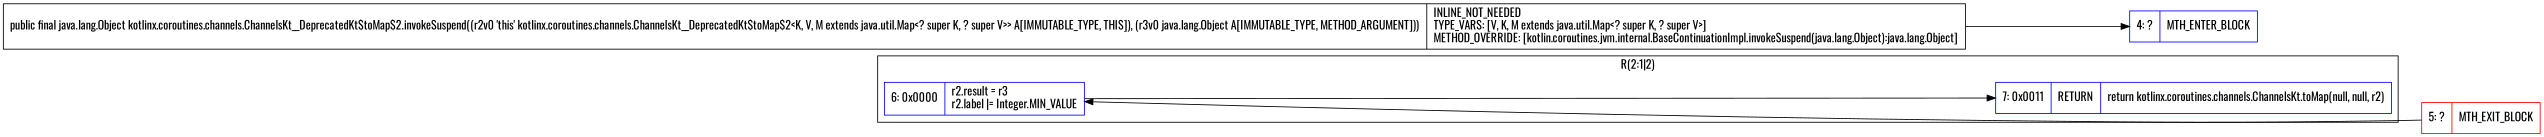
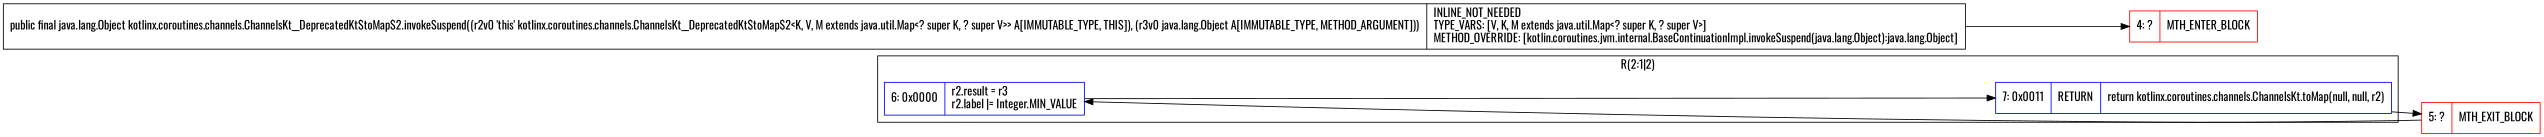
node "4: ?": color blue -> red
edge "7: 0x0011" -> "5: ?": added
